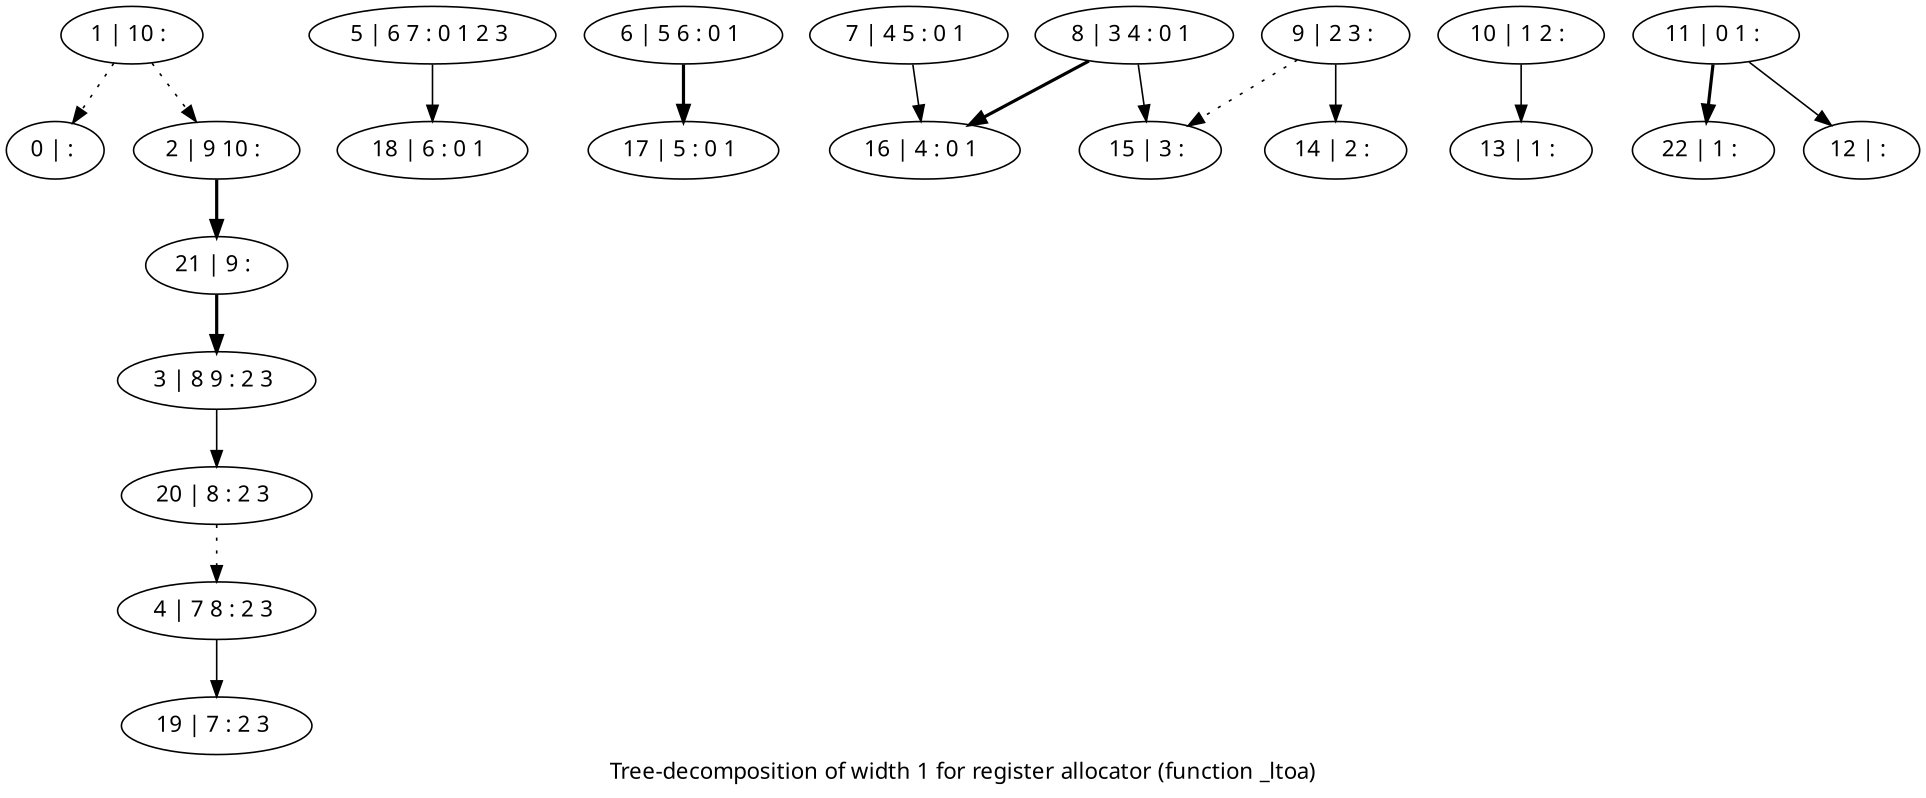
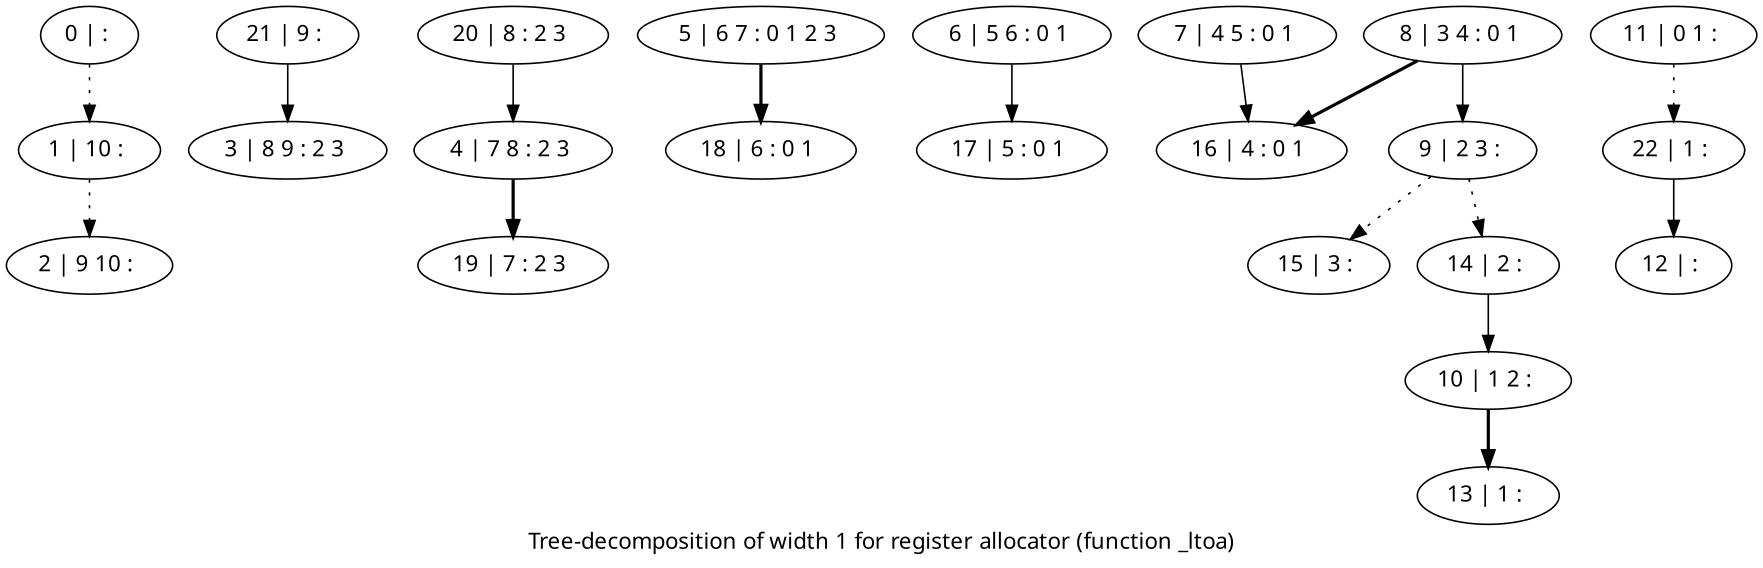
edge "5 | 6 7 : 0 1 2 3" -> "18 | 6 : 0 1": style solid -> bold
edge "6 | 5 6 : 0 1" -> "17 | 5 : 0 1": style bold -> solid
edge "8 | 3 4 : 0 1" -> "15 | 3 :": now "8 | 3 4 : 0 1" -> "9 | 2 3 :"
edge "9 | 2 3 :" -> "14 | 2 :": style solid -> dotted
edge "10 | 1 2 :" -> "13 | 1 :": style solid -> bold
edge "11 | 0 1 :" -> "22 | 1 :": style bold -> dotted
edge "1 | 10 :" -> "0 | :": reversed
edge "11 | 0 1 :" -> "12 | :": now "22 | 1 :" -> "12 | :"
edge "2 | 9 10 :" -> "21 | 9 :": removed
edge "21 | 9 :" -> "3 | 8 9 : 2 3": style bold -> solid
edge "14 | 2 :" -> "10 | 1 2 :": added
edge "3 | 8 9 : 2 3" -> "20 | 8 : 2 3": removed
edge "20 | 8 : 2 3" -> "4 | 7 8 : 2 3": style dotted -> solid
edge "4 | 7 8 : 2 3" -> "19 | 7 : 2 3": style solid -> bold
